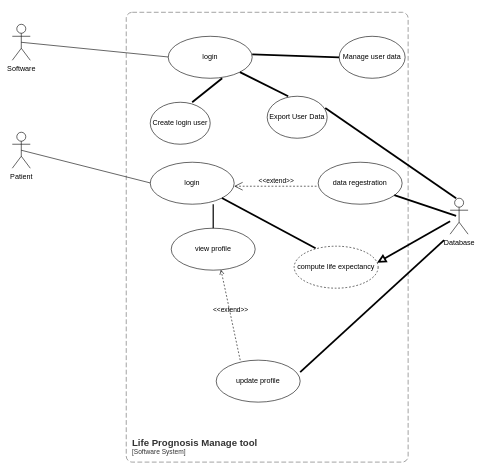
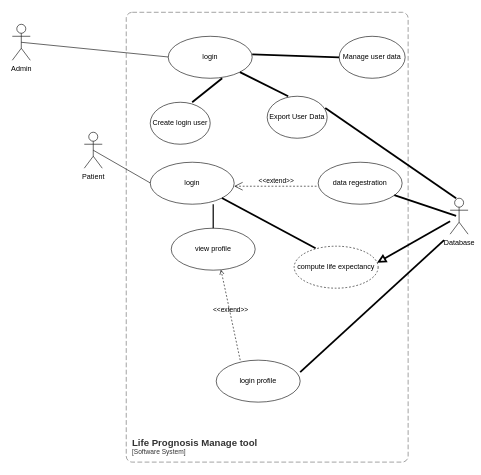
node "Software": label "Software" -> "Admin"
node "Patient": moved (21, 150) -> (93, 150)
node "update profile": label "update profile" -> "login profile"
